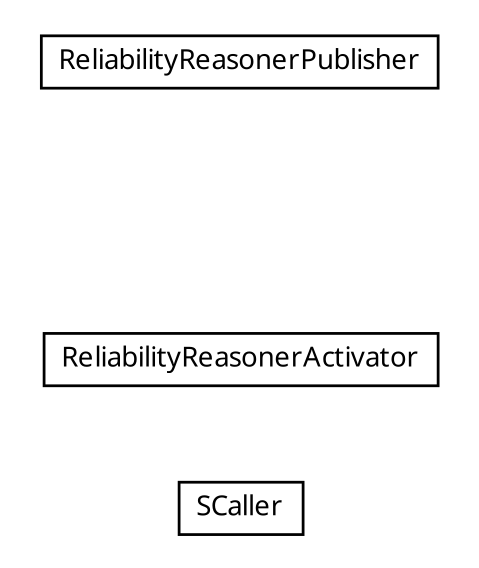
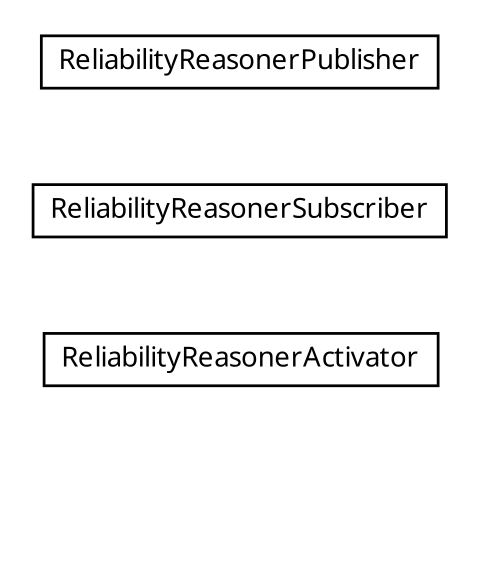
node "ReliabilityReasonerSubscriber": added
node "SCaller": removed
